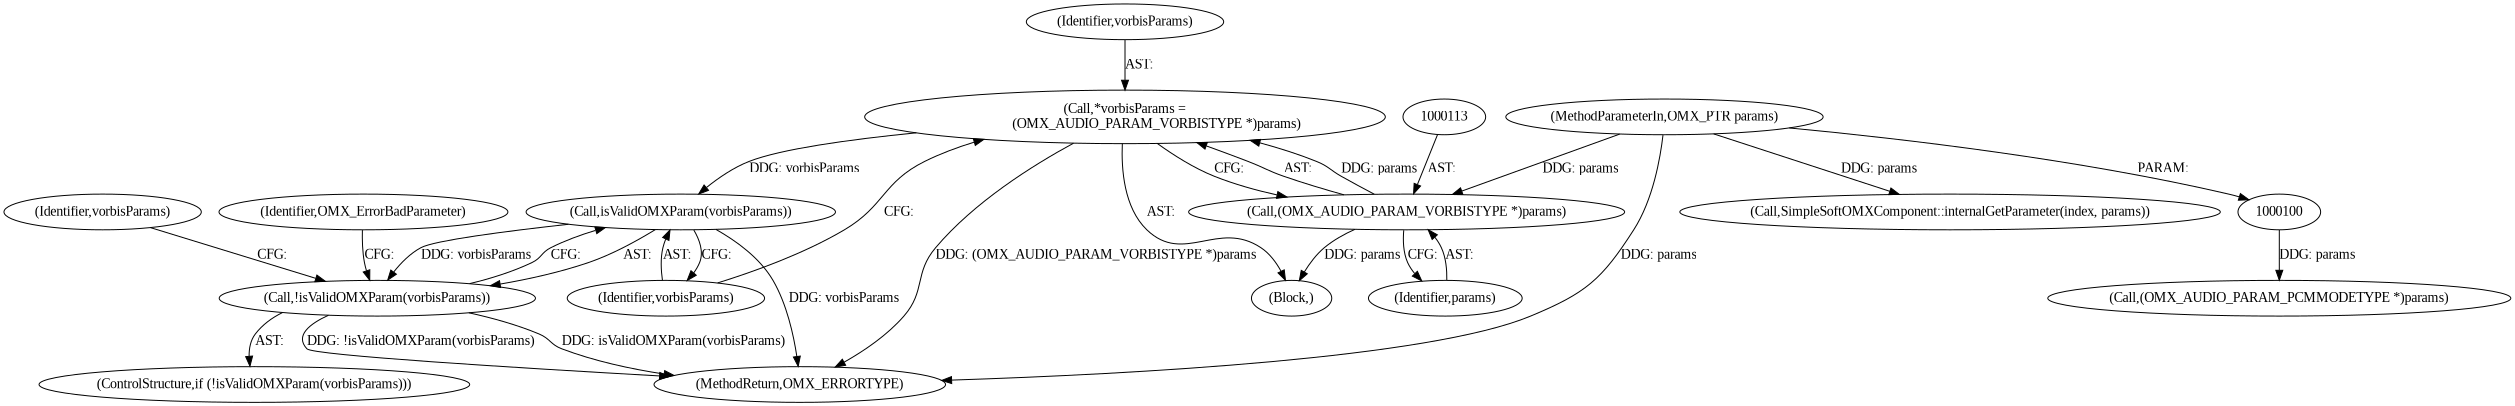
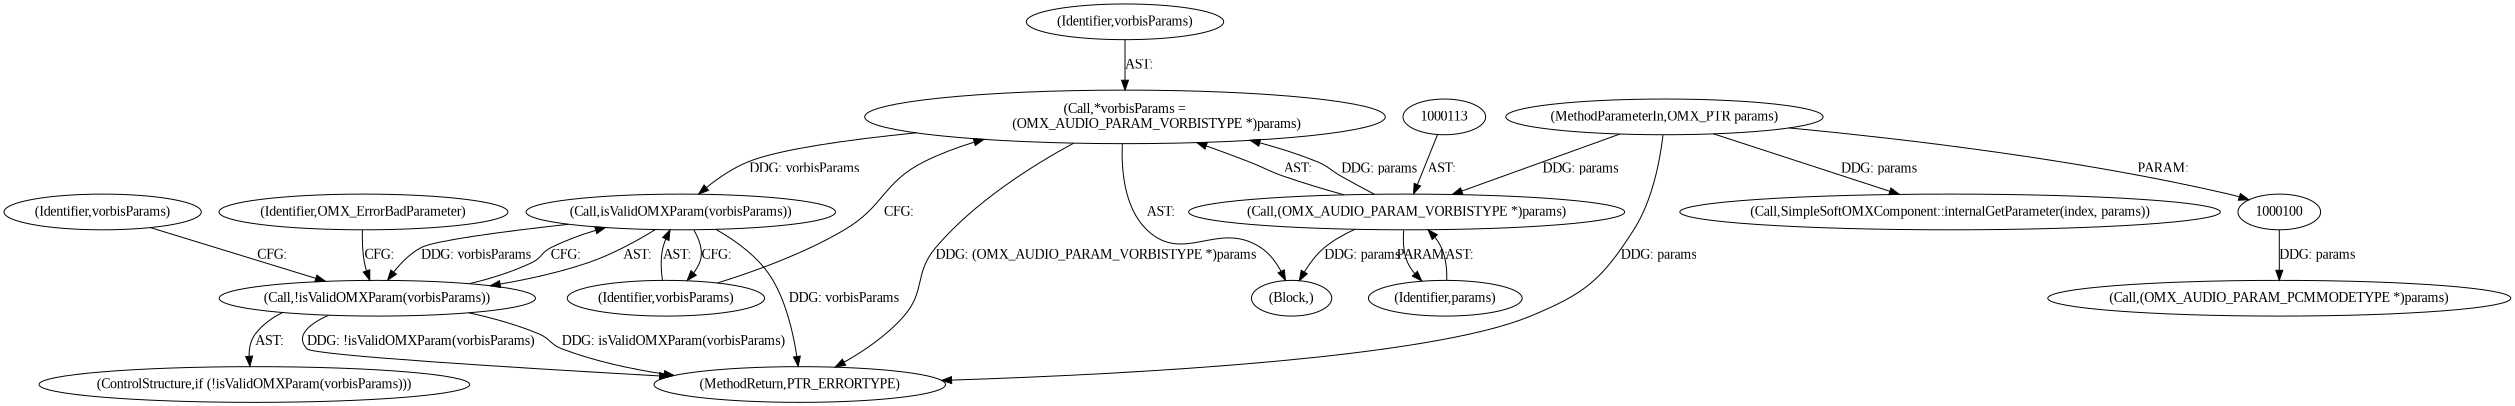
edge "(Call,*vorbisParams = (OMX_AUDIO_PARAM_VORBISTYPE *)params)" -> "(Call,(OMX_AUDIO_PARAM_VORBISTYPE *)params)": removed, label "CFG:"
edge "(Call,(OMX_AUDIO_PARAM_VORBISTYPE *)params)" -> "(Identifier,params)": label "CFG: " -> "PARAM: "
node "(MethodReturn,OMX_ERRORTYPE)": label "(MethodReturn,OMX_ERRORTYPE)" -> "(MethodReturn,PTR_ERRORTYPE)"
